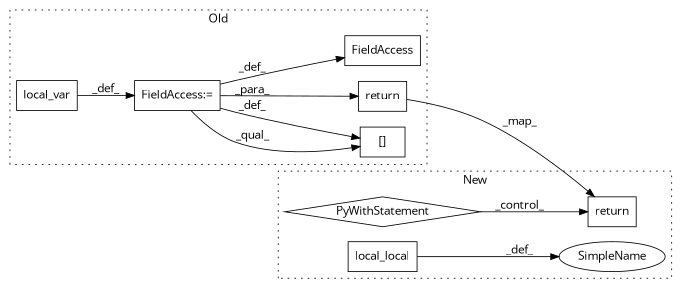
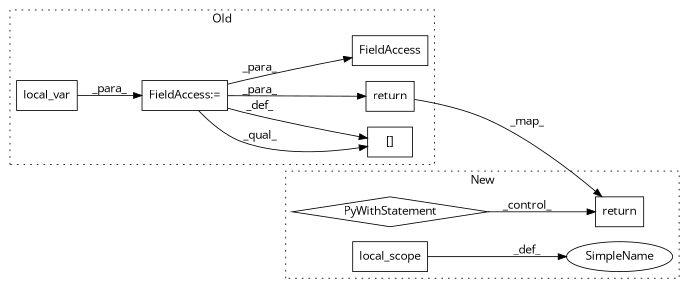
edge "FieldAccess:=" -> "FieldAccess": label "_def_" -> "_para_"
edge "local_var" -> "FieldAccess:=": label "_def_" -> "_para_"
node "local_local": label "local_local" -> "local_scope"
